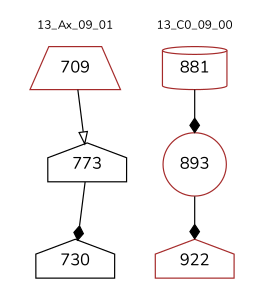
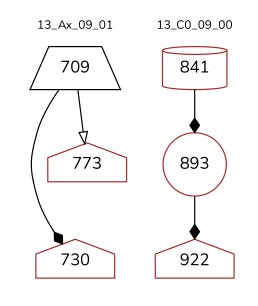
node "709": color brown -> black
node "881": label "881" -> "841"
node "773": color black -> brown
edge "773" -> "730": now "709" -> "730"
node "730": color black -> brown
